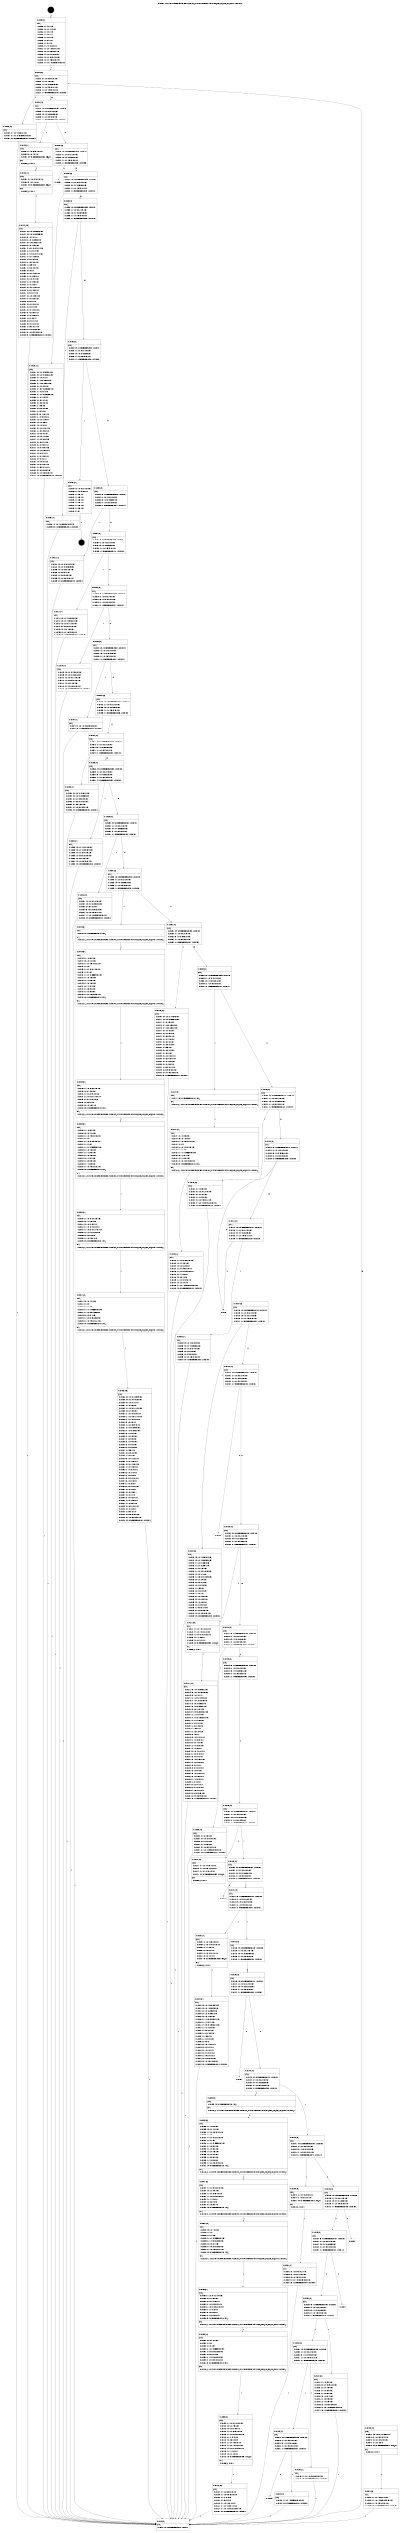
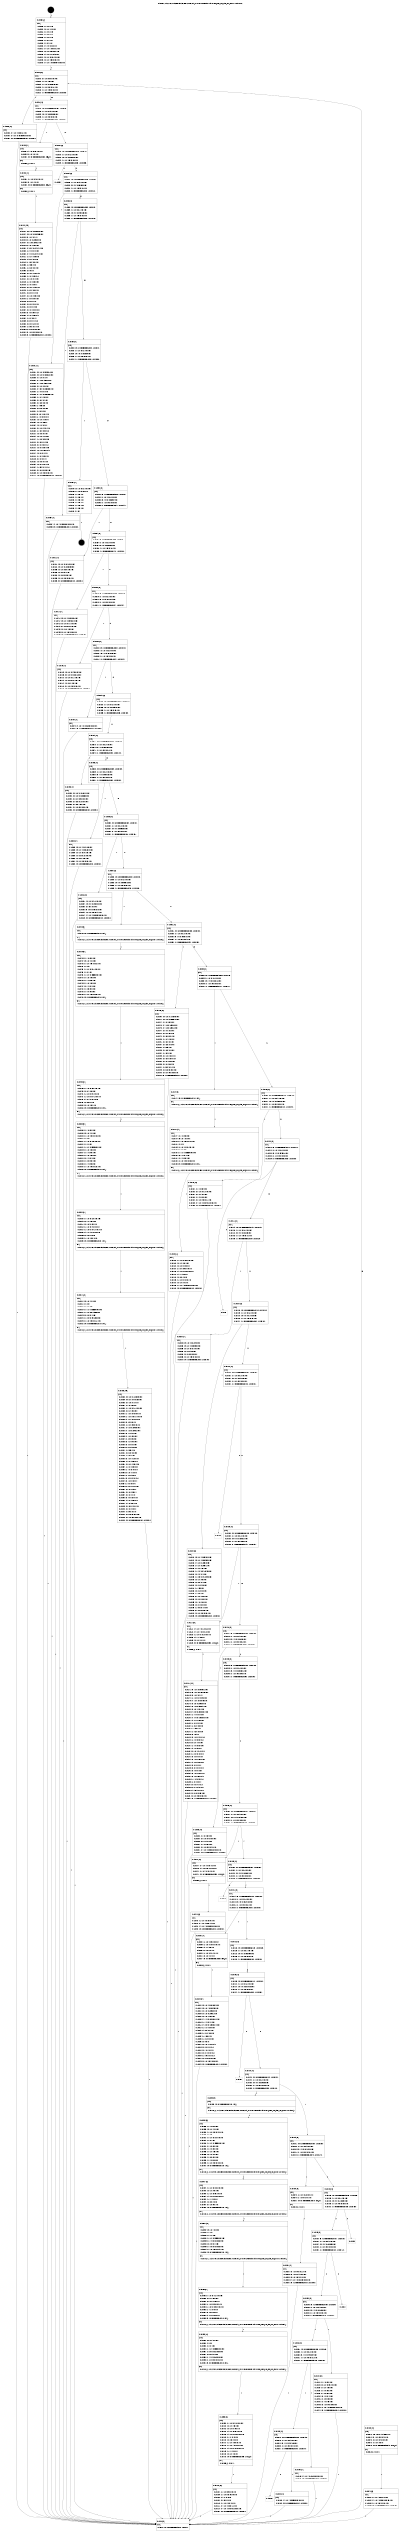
edge "0x402144 [28]" -> "0x402bfb": now "0x402144 [28]" -> "0x402160 [28]"
node "0x40272b [23]": added
